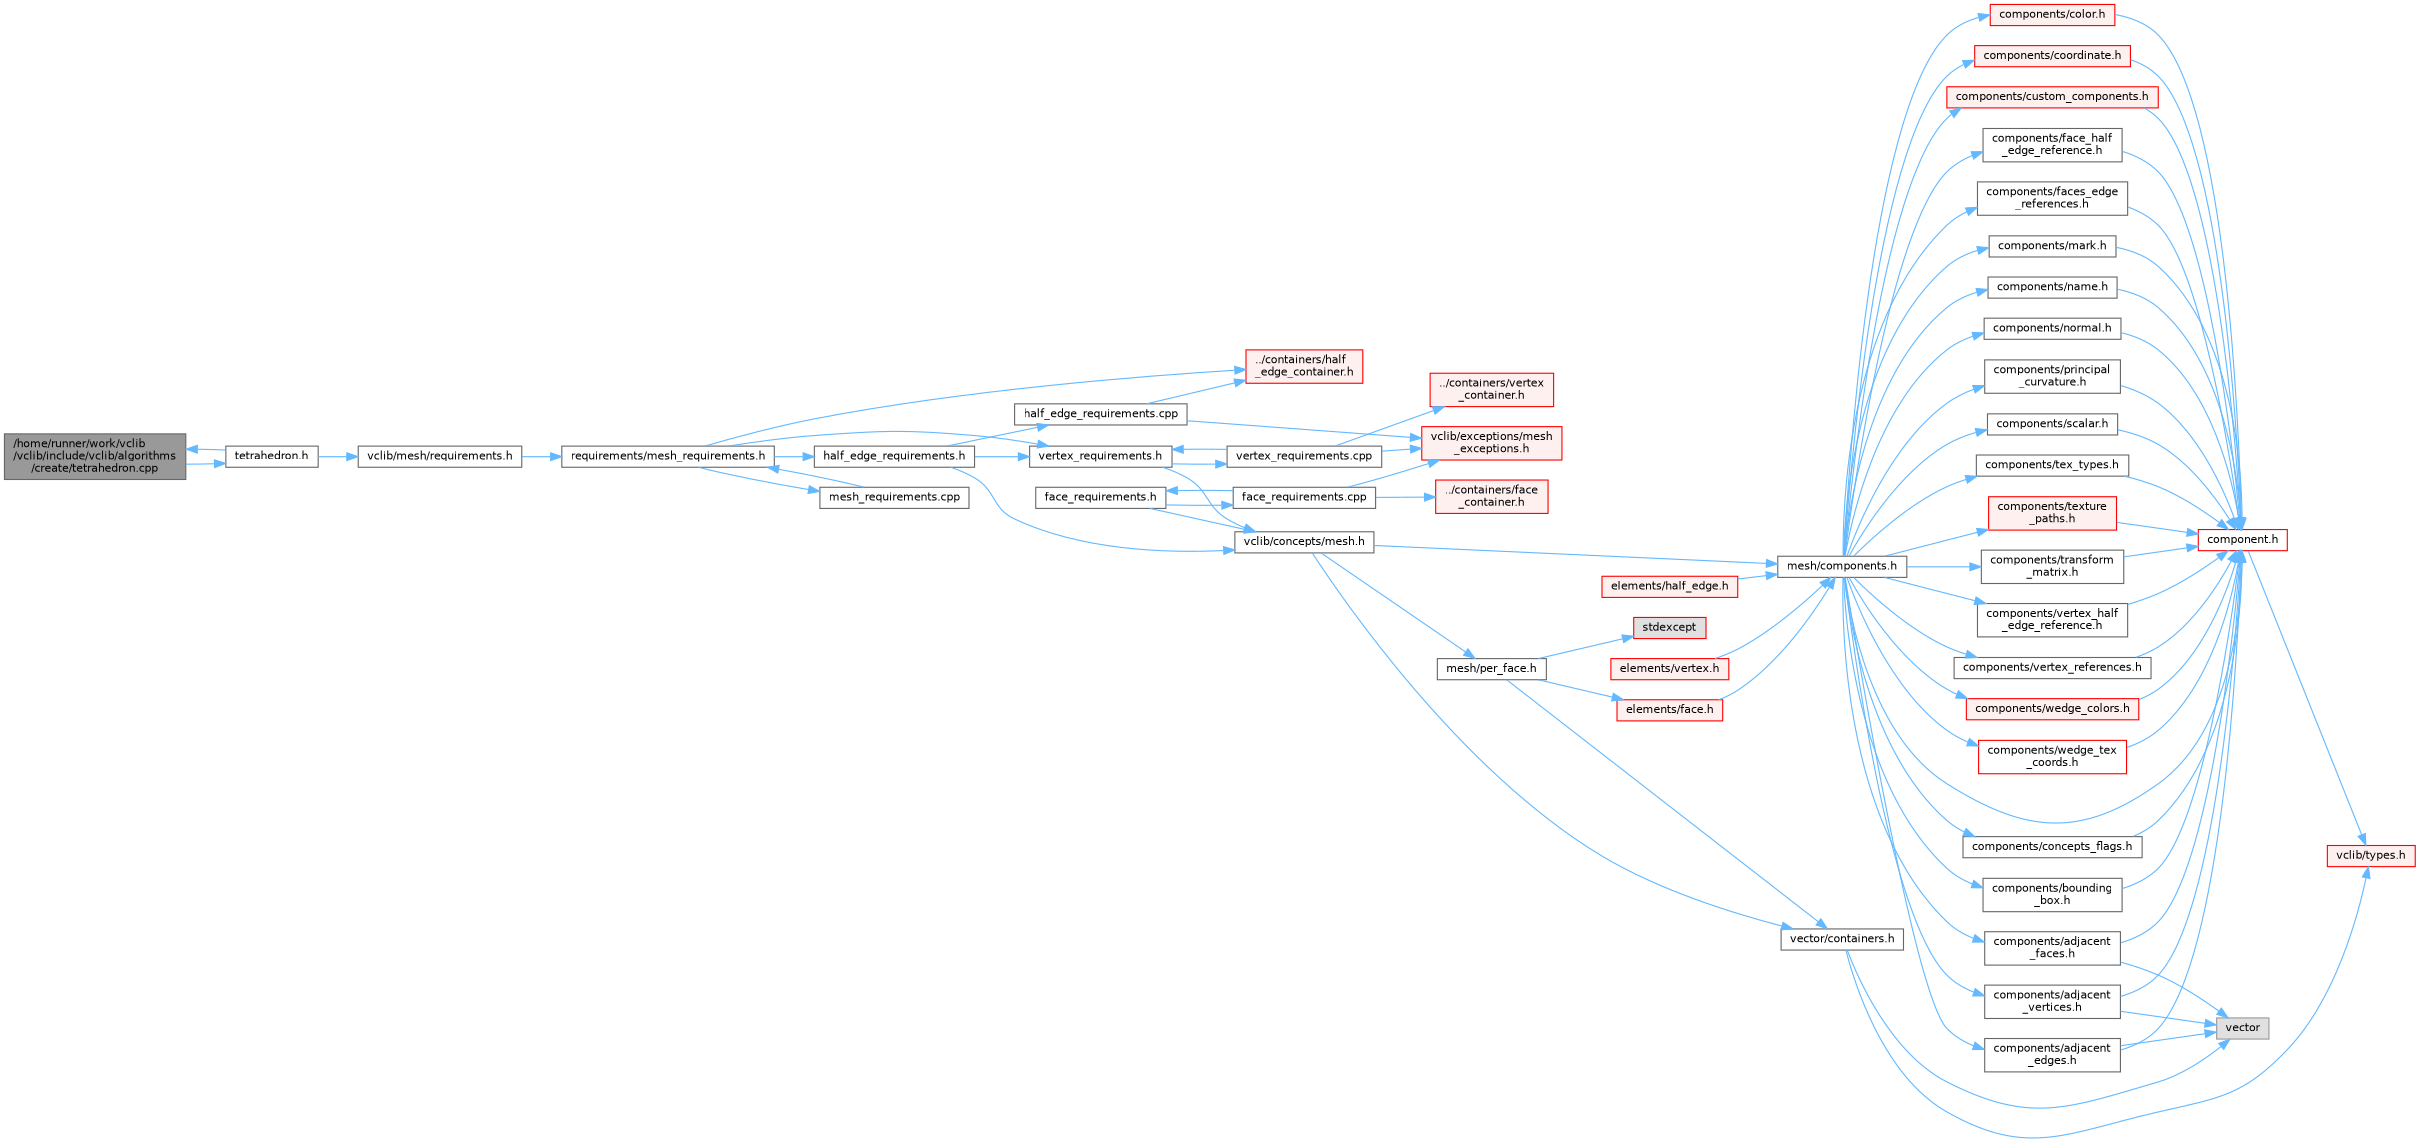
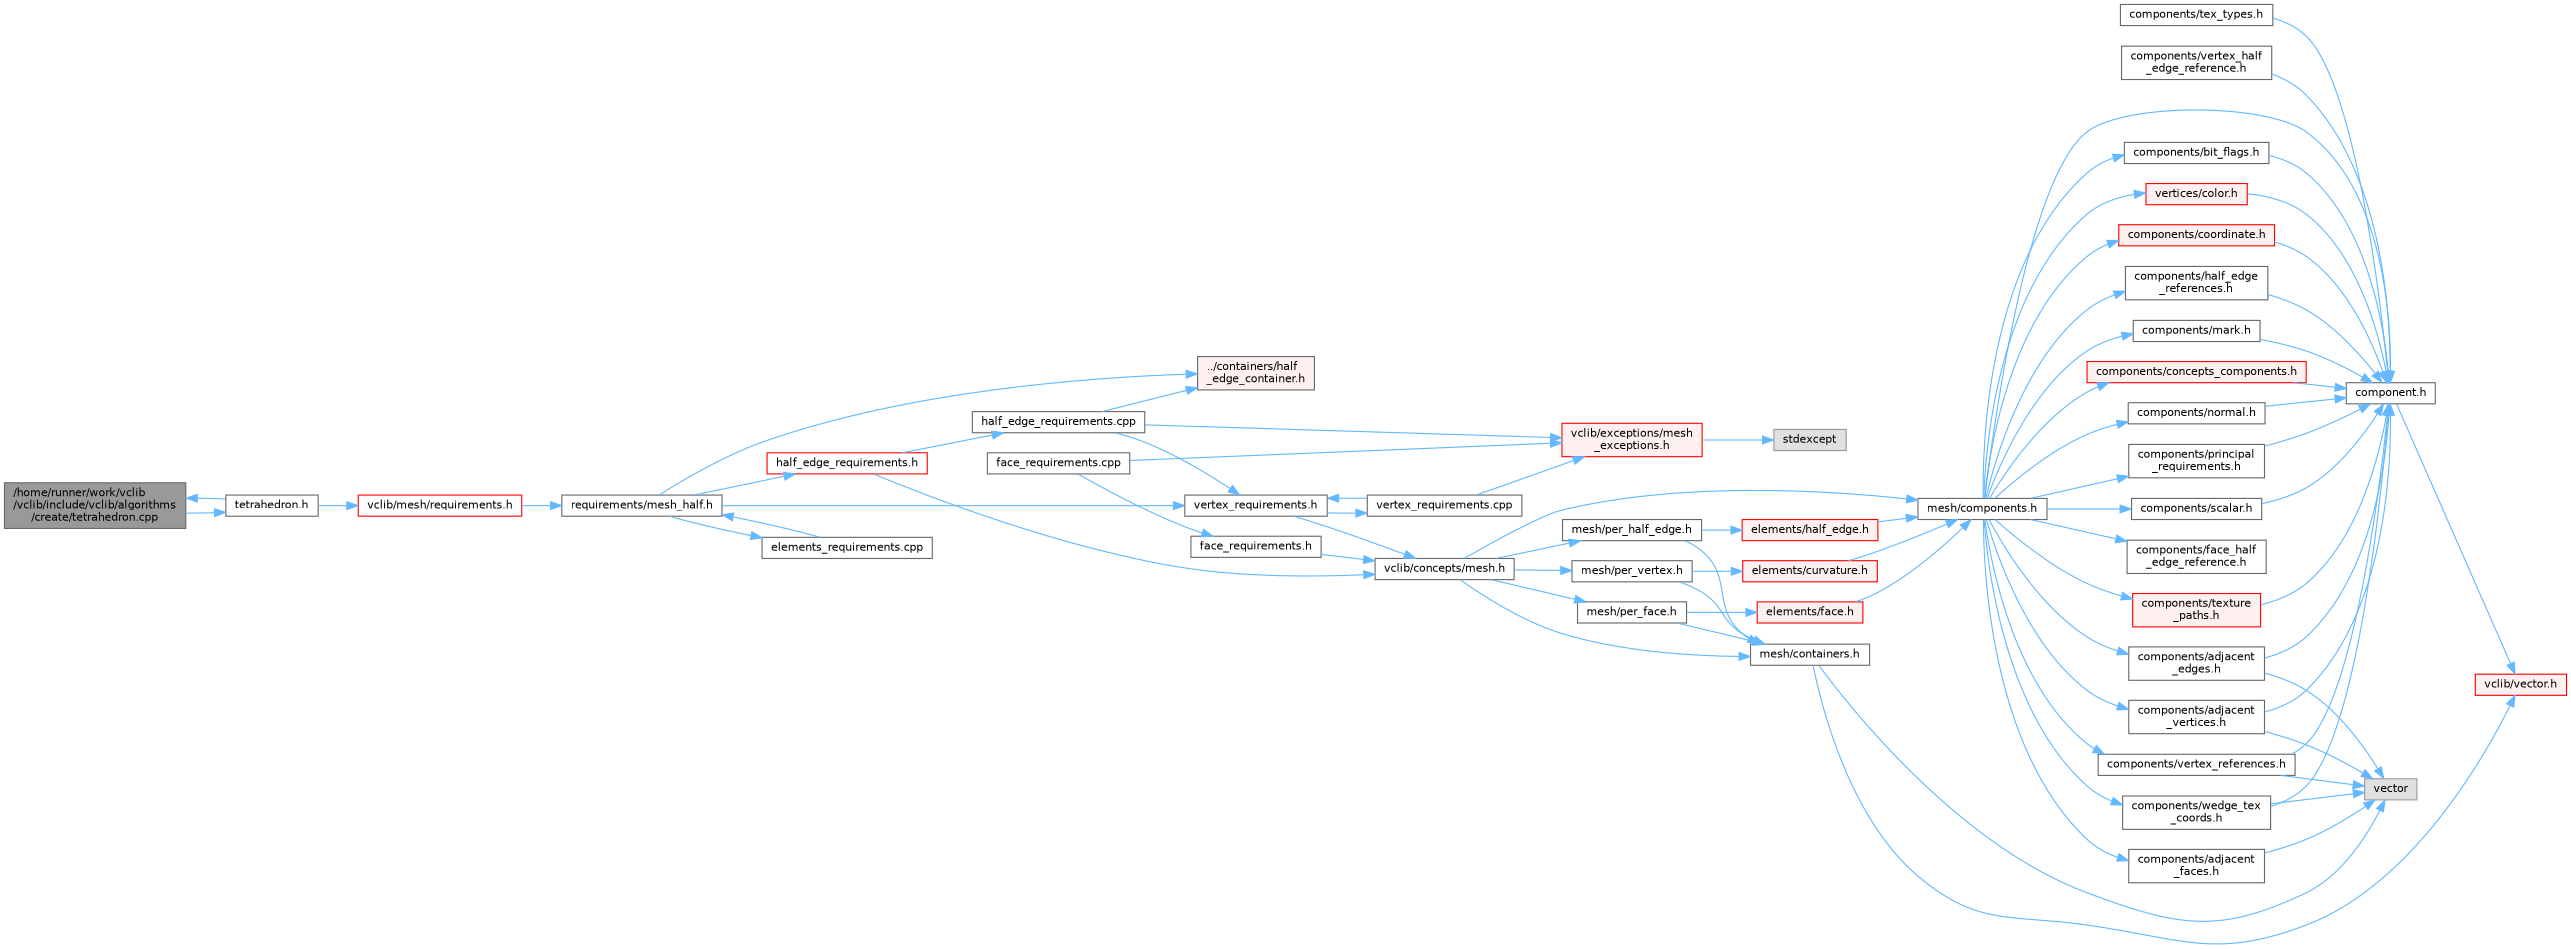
node "components/color.h": label "components/color.h" -> "vertices/color.h"
node "components/custom_components.h": label "components/custom_components.h" -> "components/concepts_components.h"
node "components/faces_edge _references.h": label "components/faces_edge _references.h" -> "components/half_edge _references.h"
node "components/name.h": removed
edge "components/face_half _edge_reference.h" -> "component.h": removed
node "../containers/half _edge_container.h": color red -> grey40
node "components/principal _curvature.h": label "components/principal _curvature.h" -> "components/principal _requirements.h"
node "../containers/vertex _container.h": removed
node "vclib/mesh/requirements.h": color grey40 -> red
node "requirements/mesh_requirements.h": label "requirements/mesh_requirements.h" -> "requirements/mesh_half.h"
node "half_edge_requirements.h": color grey40 -> red
edge "half_edge_requirements.h" -> "vertex_requirements.h": now "half_edge_requirements.cpp" -> "vertex_requirements.h"
node "../containers/face _container.h": removed
node "mesh_requirements.cpp": label "mesh_requirements.cpp" -> "elements_requirements.cpp"
edge "face_requirements.h" -> "face_requirements.cpp": removed
edge "mesh/components.h" -> "components/tex_types.h": removed
node "mesh/per_half_edge.h": added
node "component.h": color red -> grey40
node "components/transform _matrix.h": removed
node "mesh/per_vertex.h": added
edge "mesh/components.h" -> "components/vertex_half _edge_reference.h": removed
node "stdexcept": color red -> grey60
edge "mesh/per_face.h" -> "stdexcept": now "vclib/exceptions/mesh _exceptions.h" -> "stdexcept"
node "elements/vertex.h": label "elements/vertex.h" -> "elements/curvature.h"
node "components/wedge_colors.h": removed
node "components/wedge_tex _coords.h": color red -> grey40
edge "components/adjacent _faces.h" -> "component.h": removed
edge "components/vertex_references.h" -> "vector": added
edge "components/wedge_tex _coords.h" -> "vector": added
node "components/concepts_flags.h": label "components/concepts_flags.h" -> "components/bit_flags.h"
node "vclib/types.h": label "vclib/types.h" -> "vclib/vector.h"
node "components/bounding _box.h": removed
node "vector/containers.h": label "vector/containers.h" -> "mesh/containers.h"
